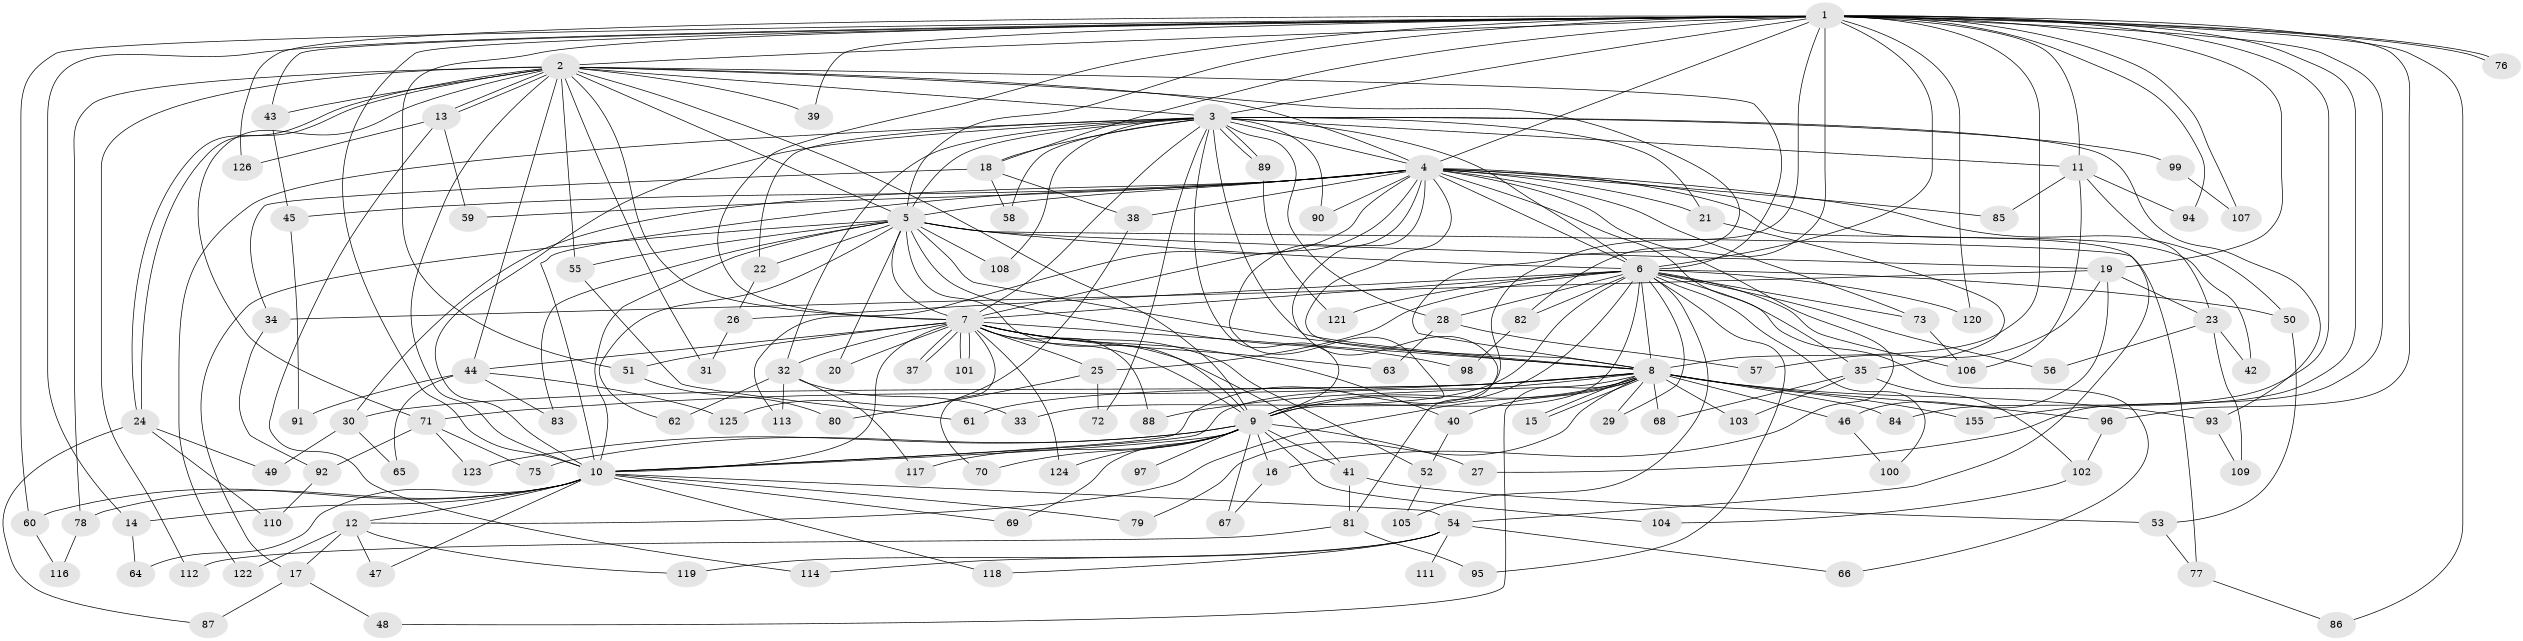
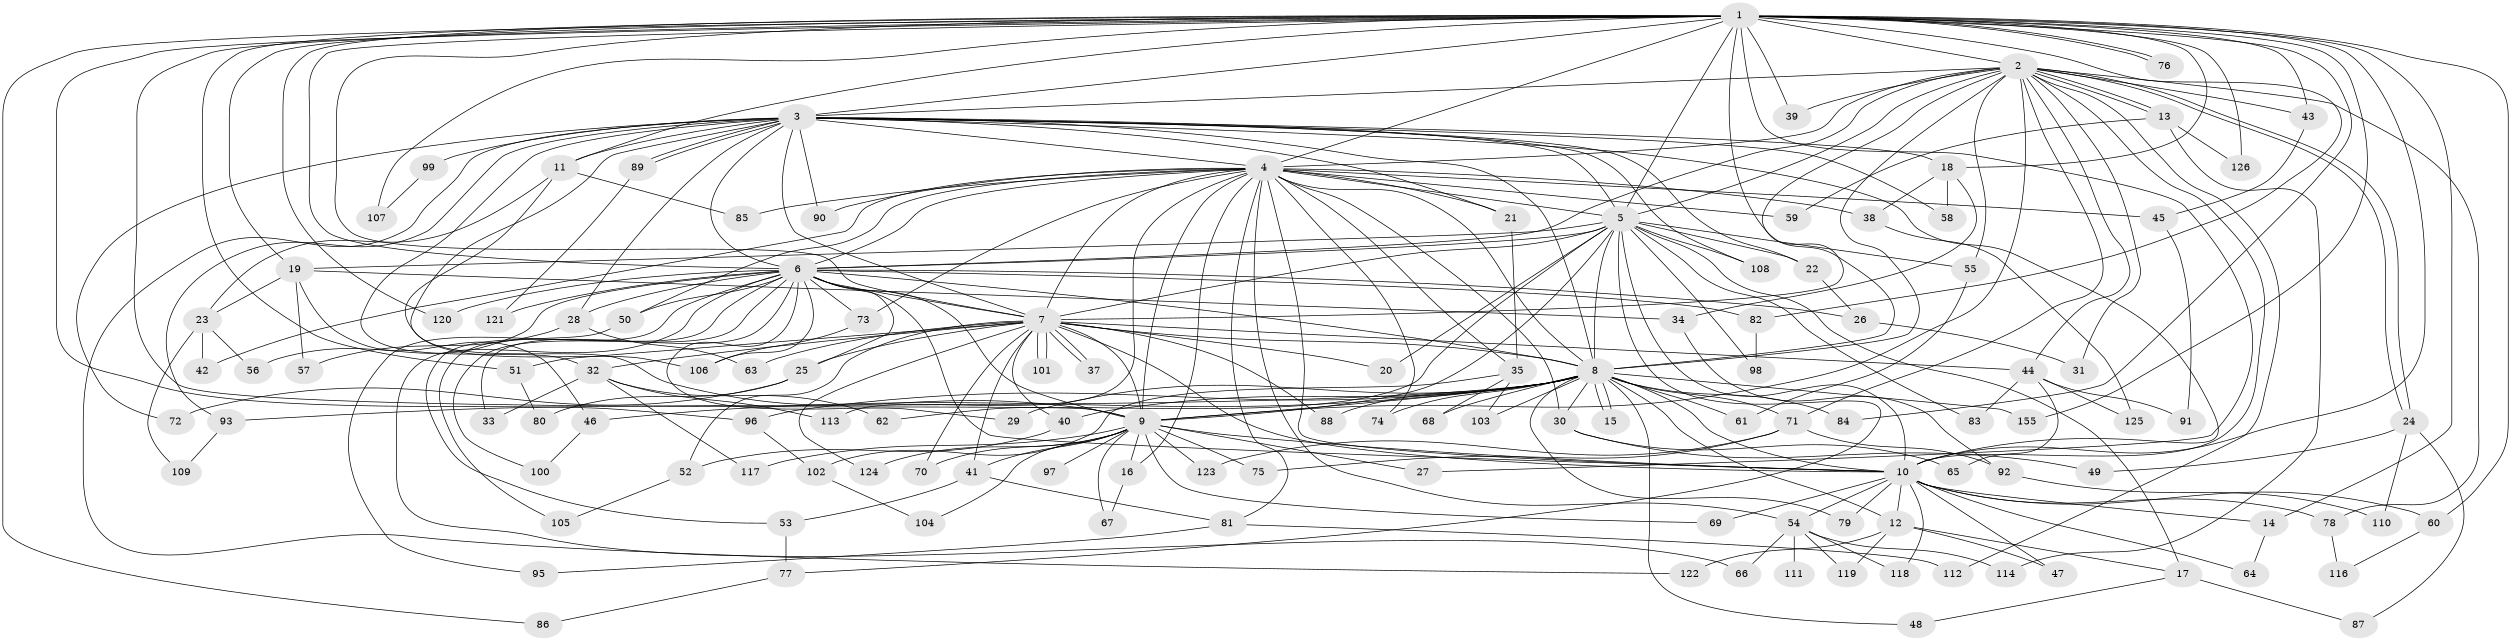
node "94": removed
node "74": added
